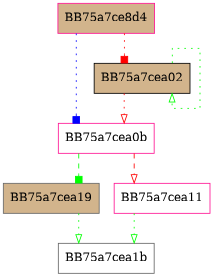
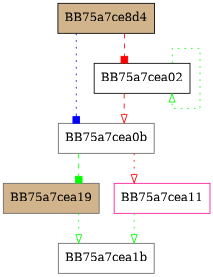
node "BB75a7ce8d4": color deeppink -> black
edge "BB75a7ce8d4" -> "BB75a7cea02": style dotted -> dashed
node "BB75a7cea02": fillcolor tan -> white
edge "BB75a7cea02" -> "BB75a7cea0b": style dotted -> dashed
node "BB75a7cea0b": color deeppink -> gray40
edge "BB75a7cea0b" -> "BB75a7cea11": style dashed -> dotted
